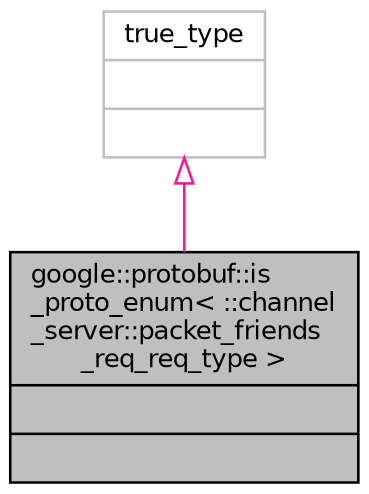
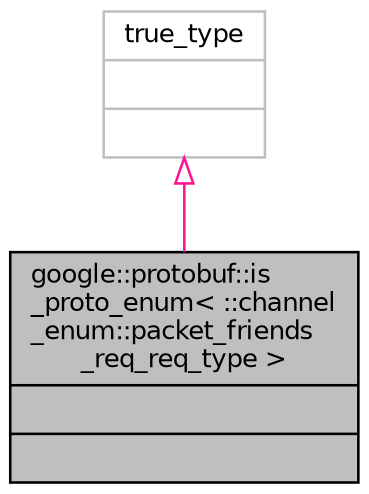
node "google::protobuf::is": text "_server::packet_friends" -> "_enum::packet_friends"
